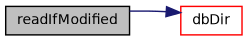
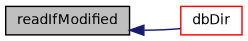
edge "readIfModified" -> "dbDir": reversed
